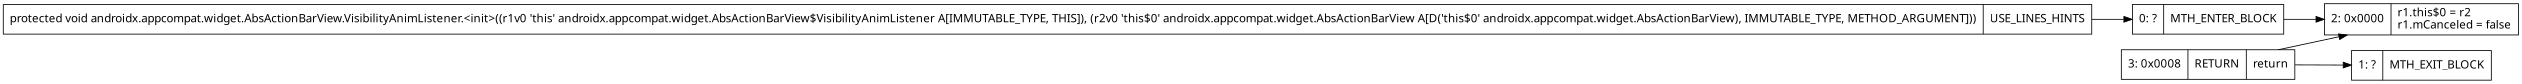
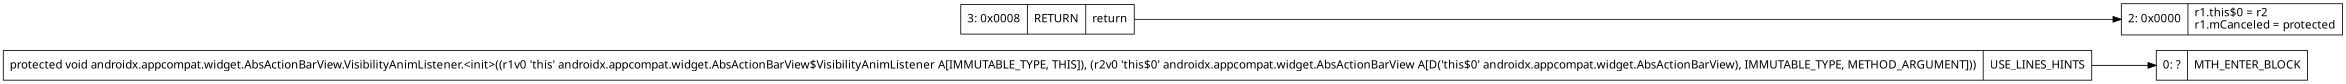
edge "0: ?" -> "2: 0x0000": removed
node "2: 0x0000": text "r1.mCanceled = false" -> "r1.mCanceled = protected"
node "1: ?": removed
